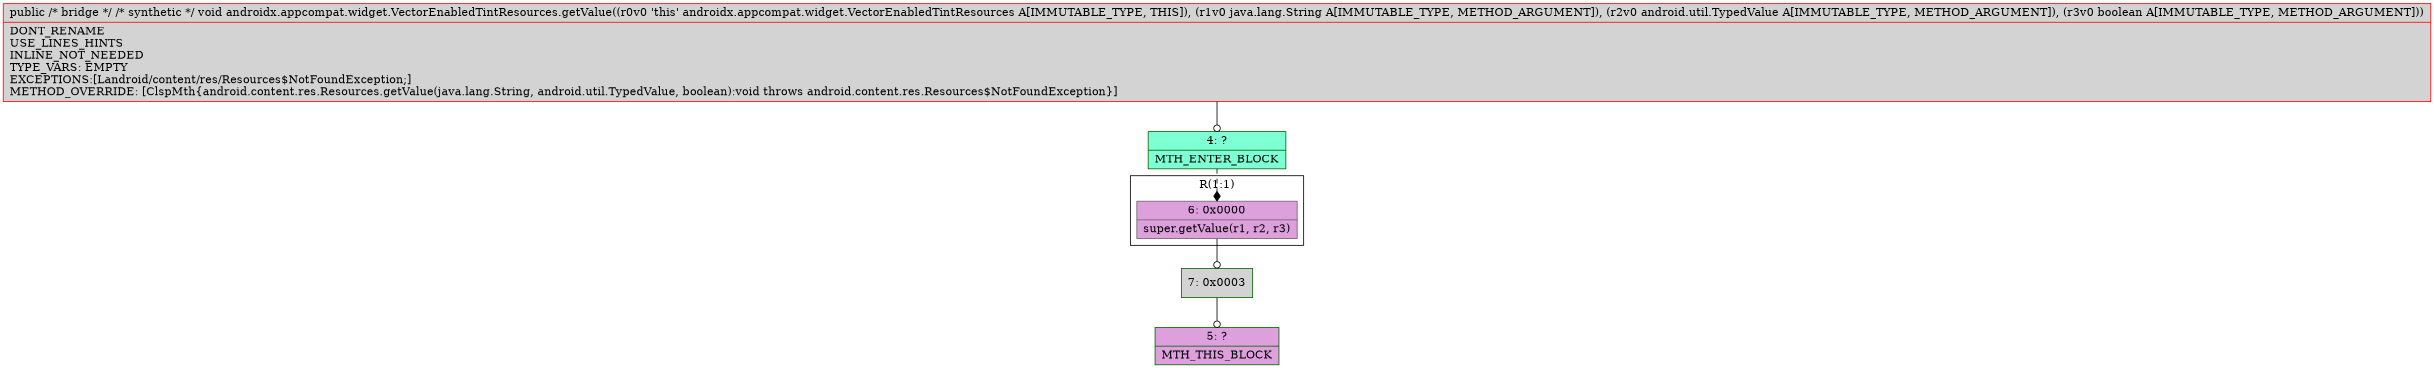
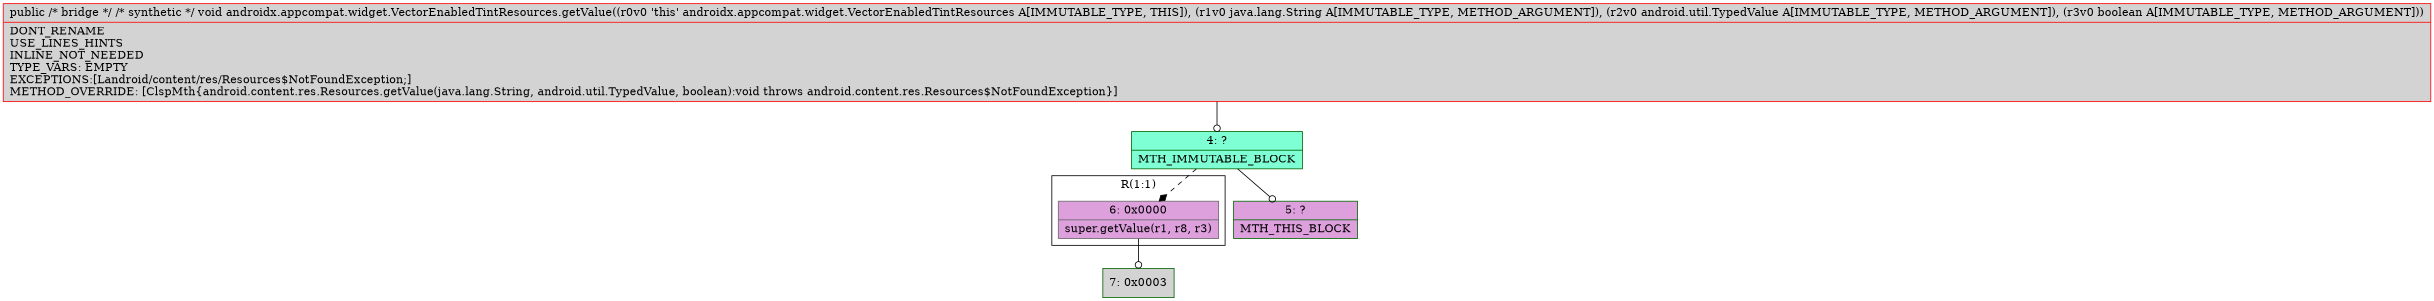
node "4: ?": text "MTH_ENTER_BLOCK" -> "MTH_IMMUTABLE_BLOCK"
node "6: 0x0000": text "super.getValue(r1, r2, r3)" -> "super.getValue(r1, r8, r3)"
edge "7: 0x0003" -> "5: ?": now "4: ?" -> "5: ?"
